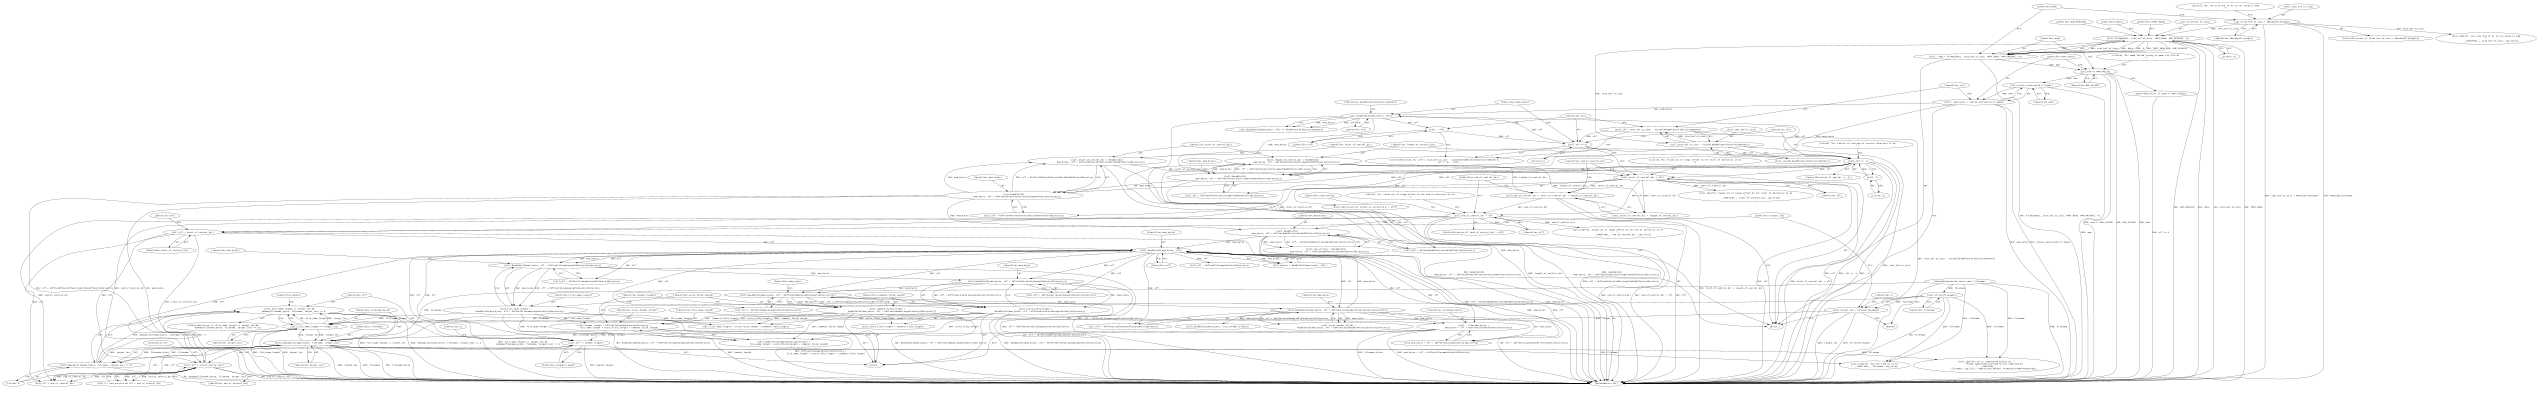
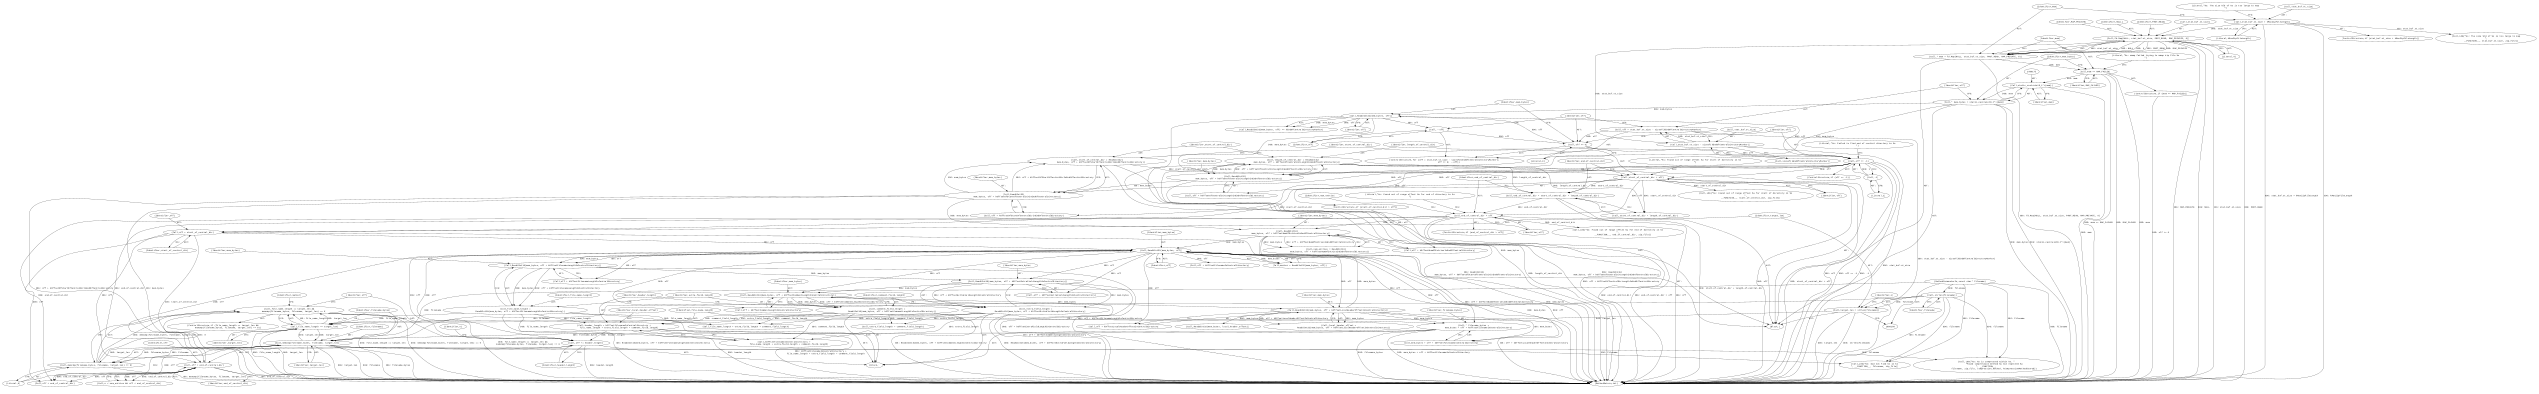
node "(Identifier,kMaxZipFileLength)": label "(Identifier,kMaxZipFileLength)" -> "(Literal,kMaxZipFileLength)"
node "1000175": added
node "(Identifier,kEndOfCentralDirectoryMarker)": removed
node "(ControlStructure,if (marker == -1))": label "(ControlStructure,if (marker == -1))" -> "(ControlStructure,if (off == -1))"
